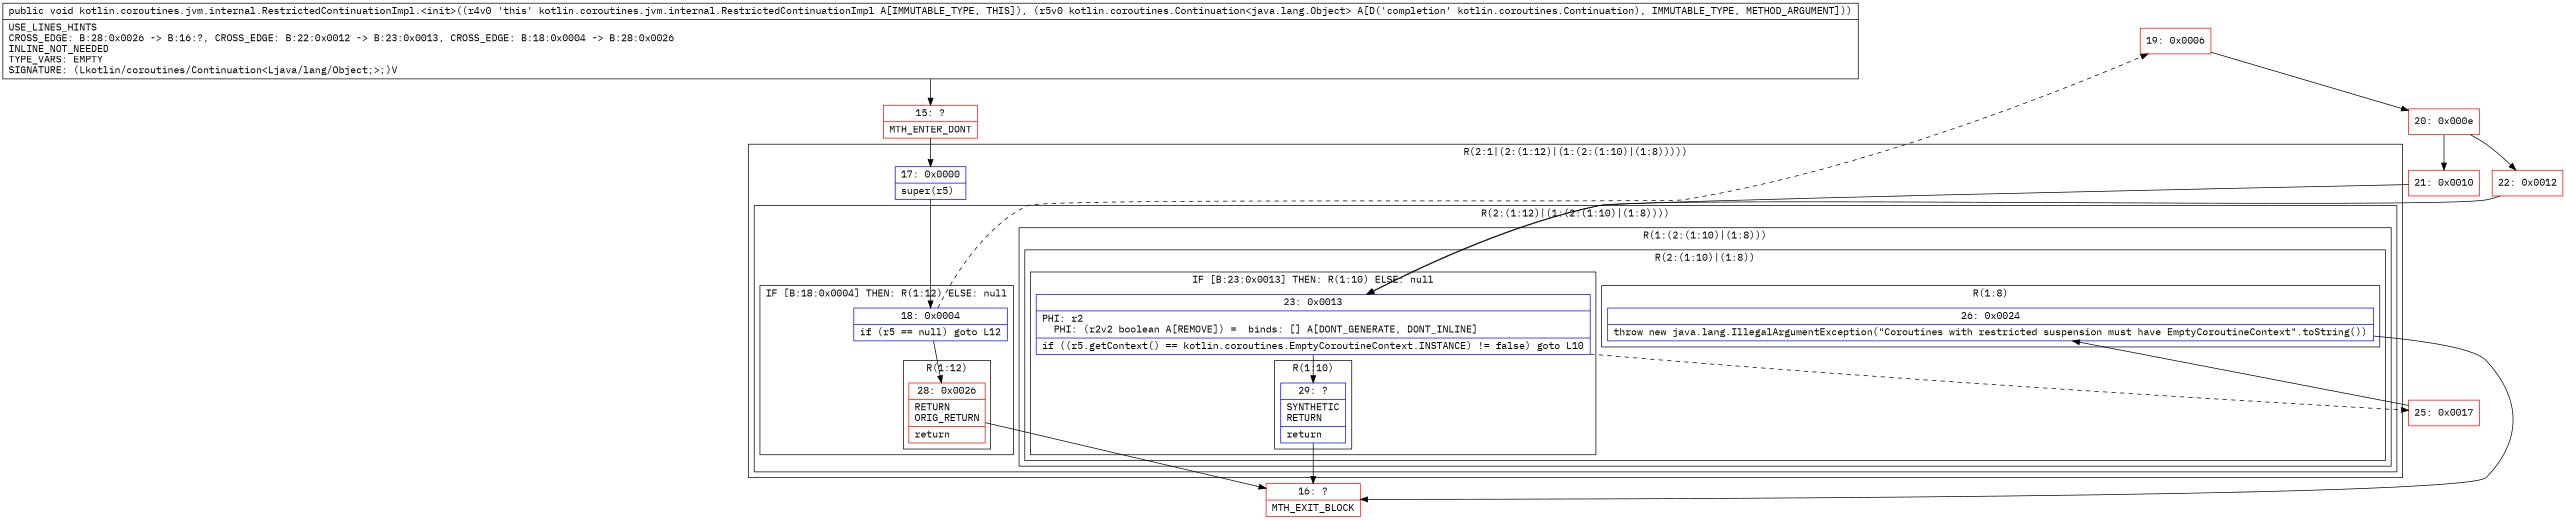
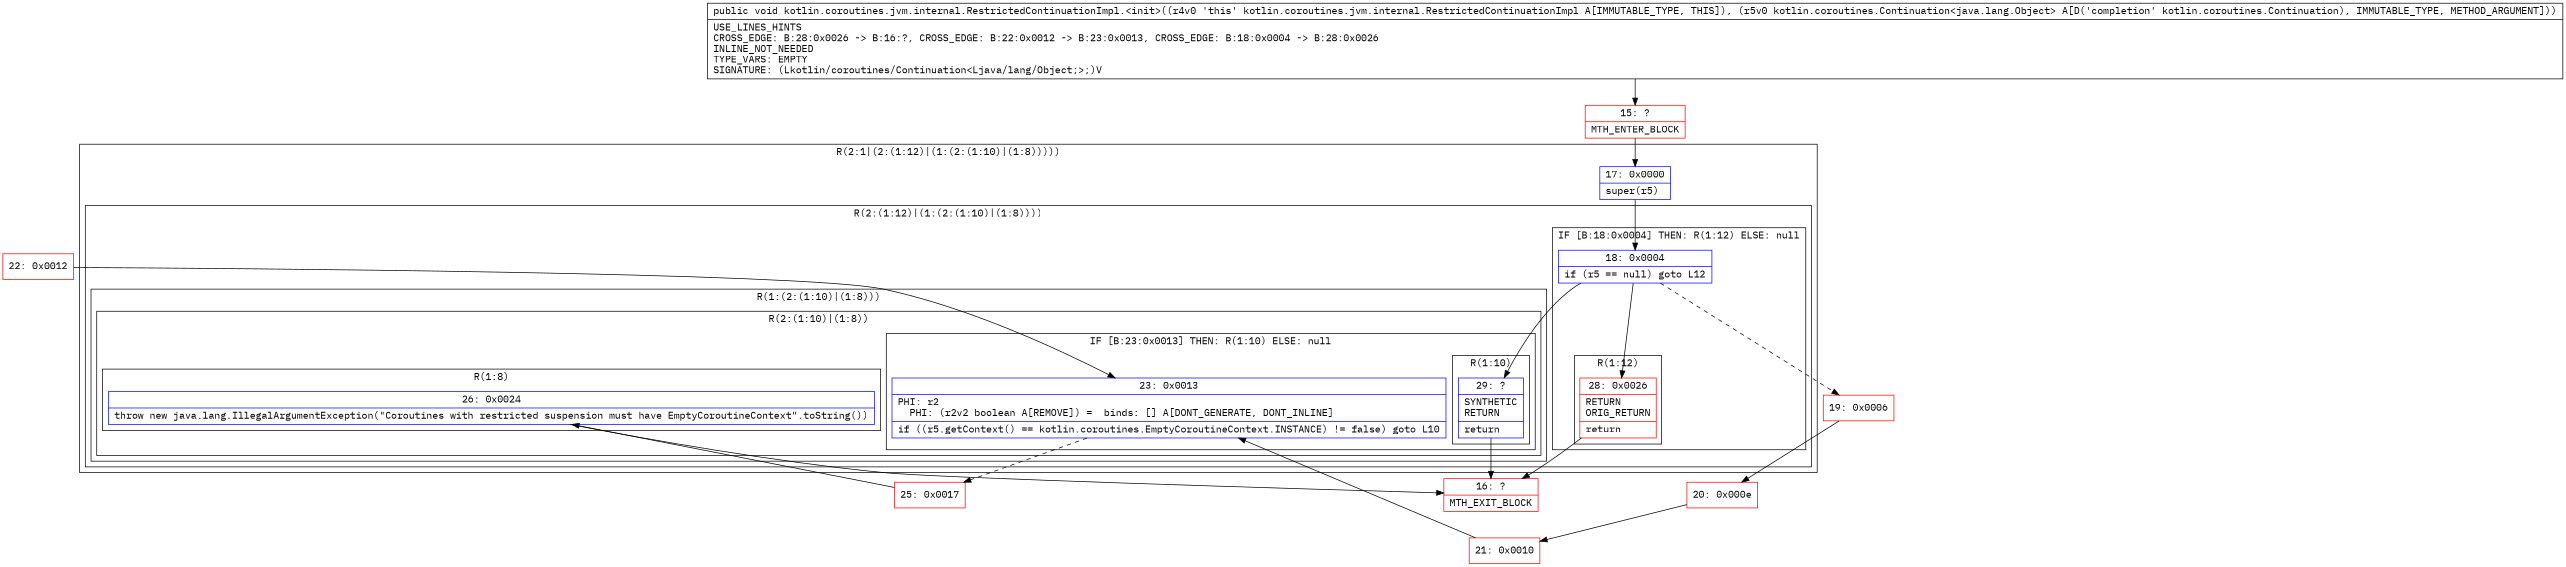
node "15: ?": text "MTH_ENTER_DONT" -> "MTH_ENTER_BLOCK"
edge "20: 0x000e" -> "22: 0x0012": removed
edge "23: 0x0013" -> "29: ?": now "18: 0x0004" -> "29: ?"
